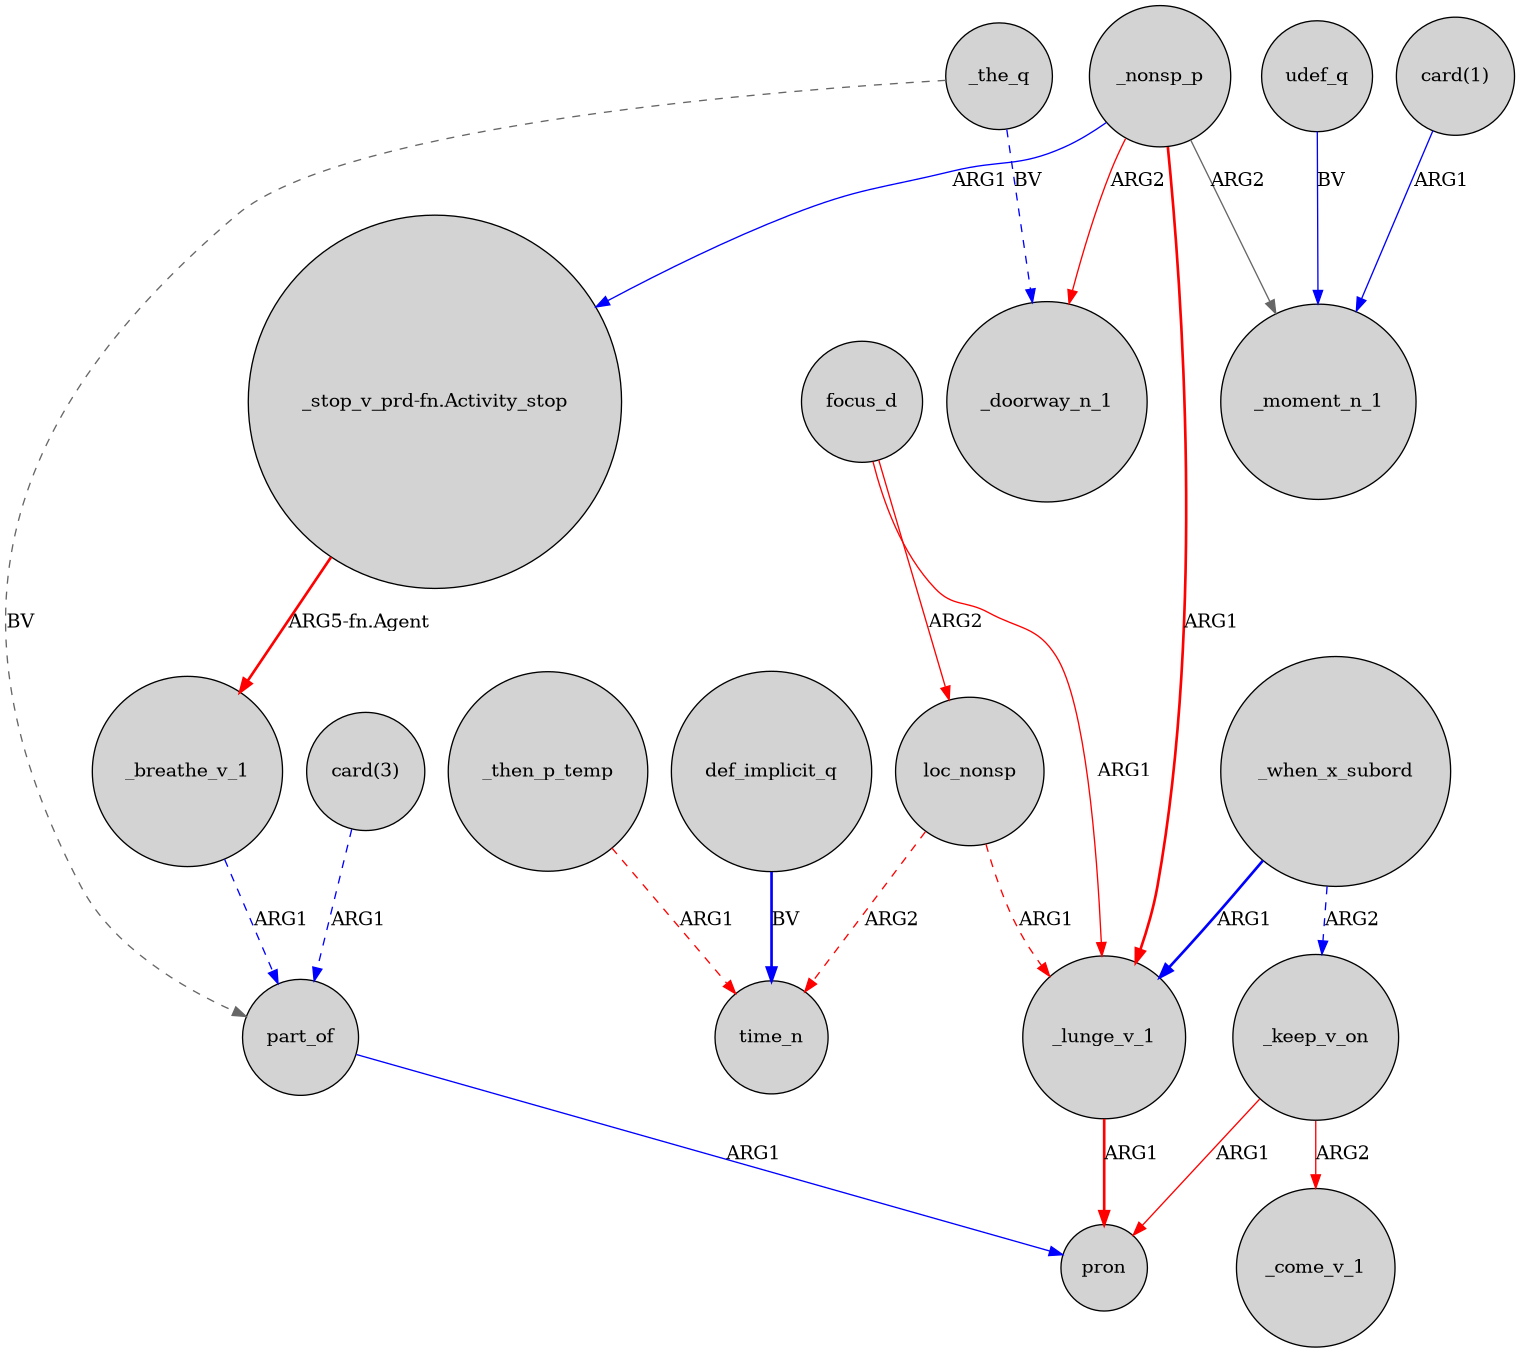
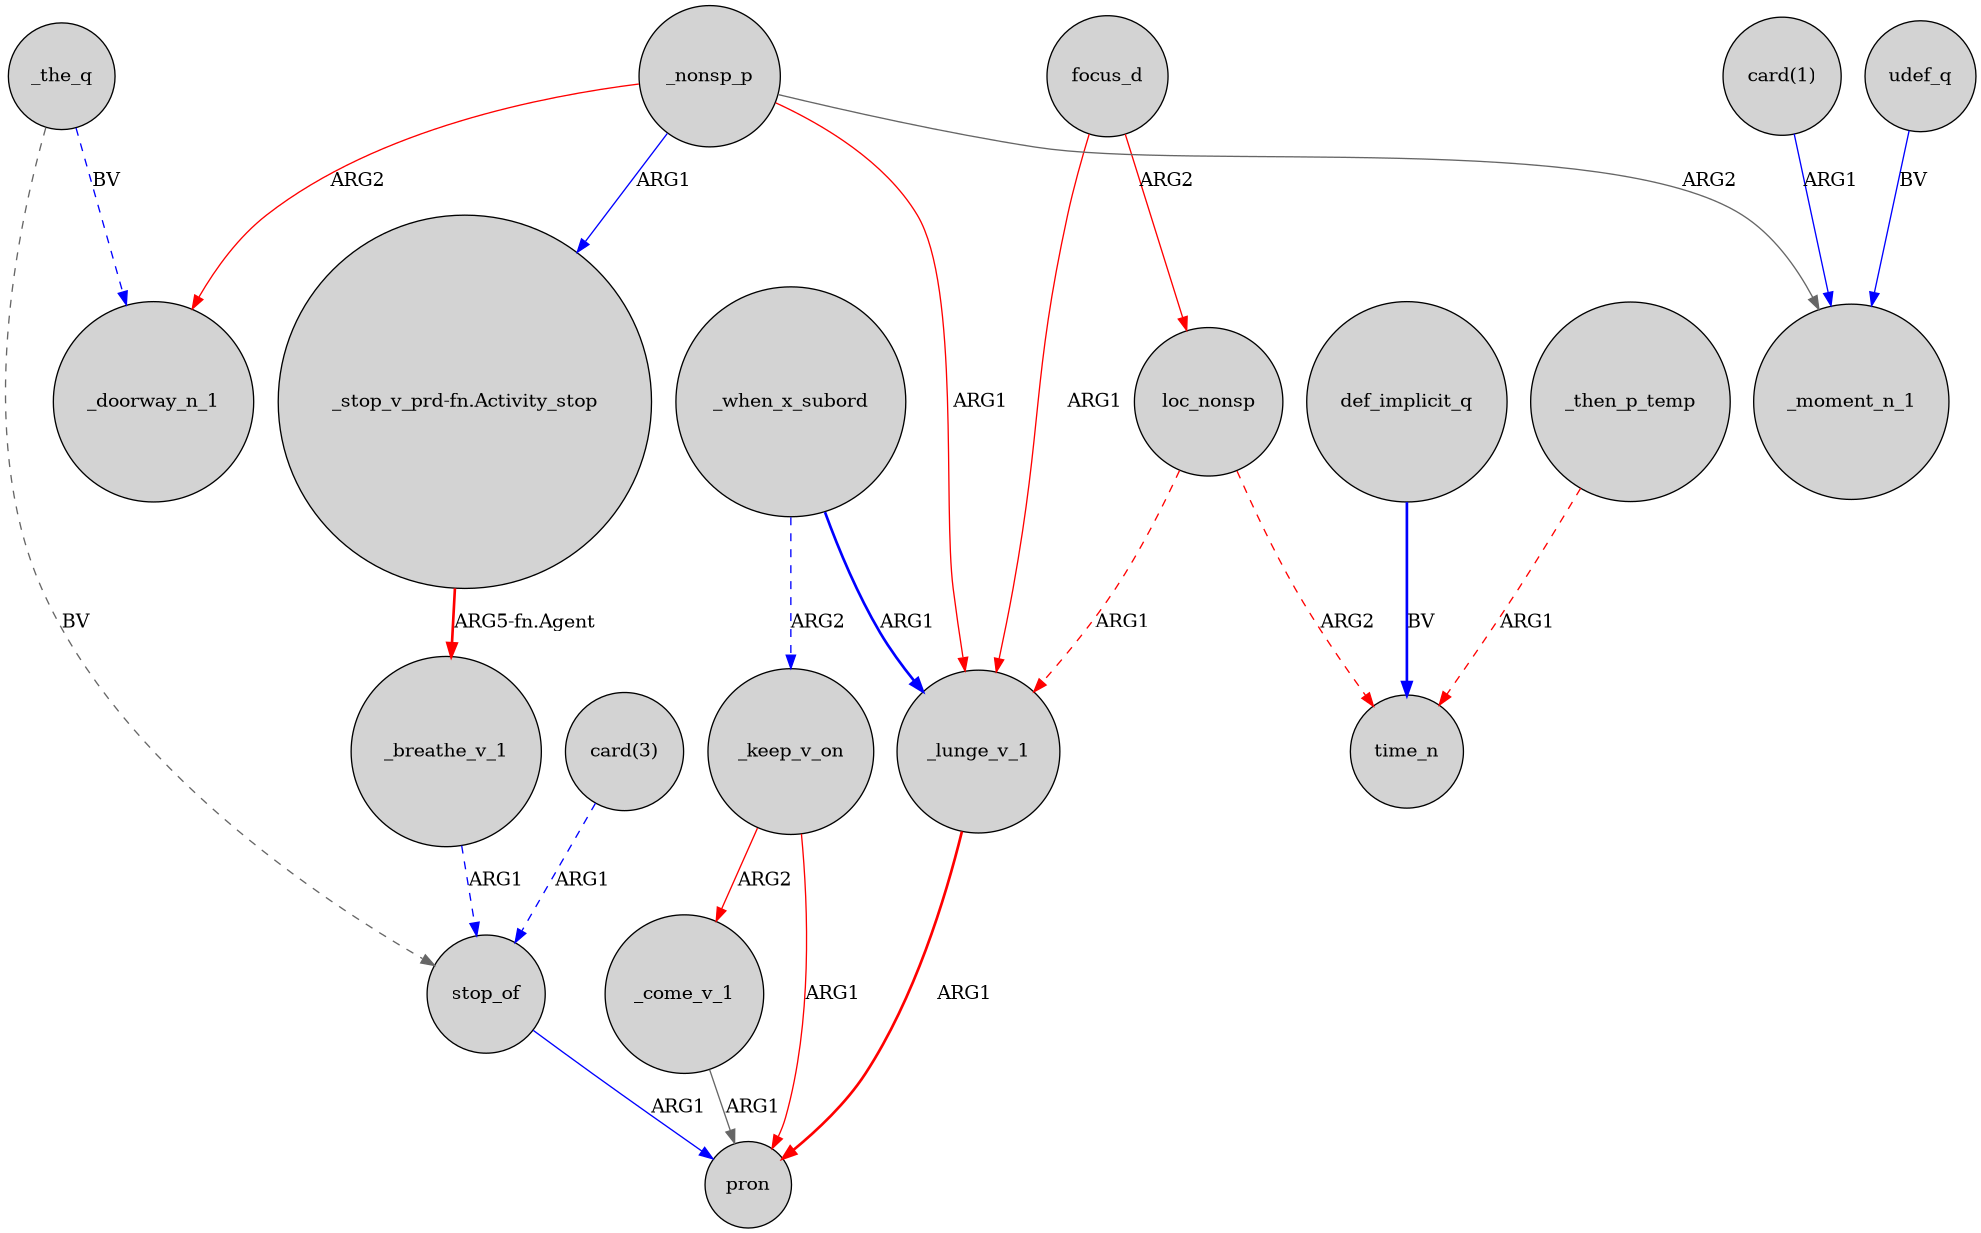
edge "_nonsp_p" -> "_lunge_v_1": style bold -> solid
node "part_of": label "part_of" -> "stop_of"
edge "_come_v_1" -> "pron": added, label "ARG1"
